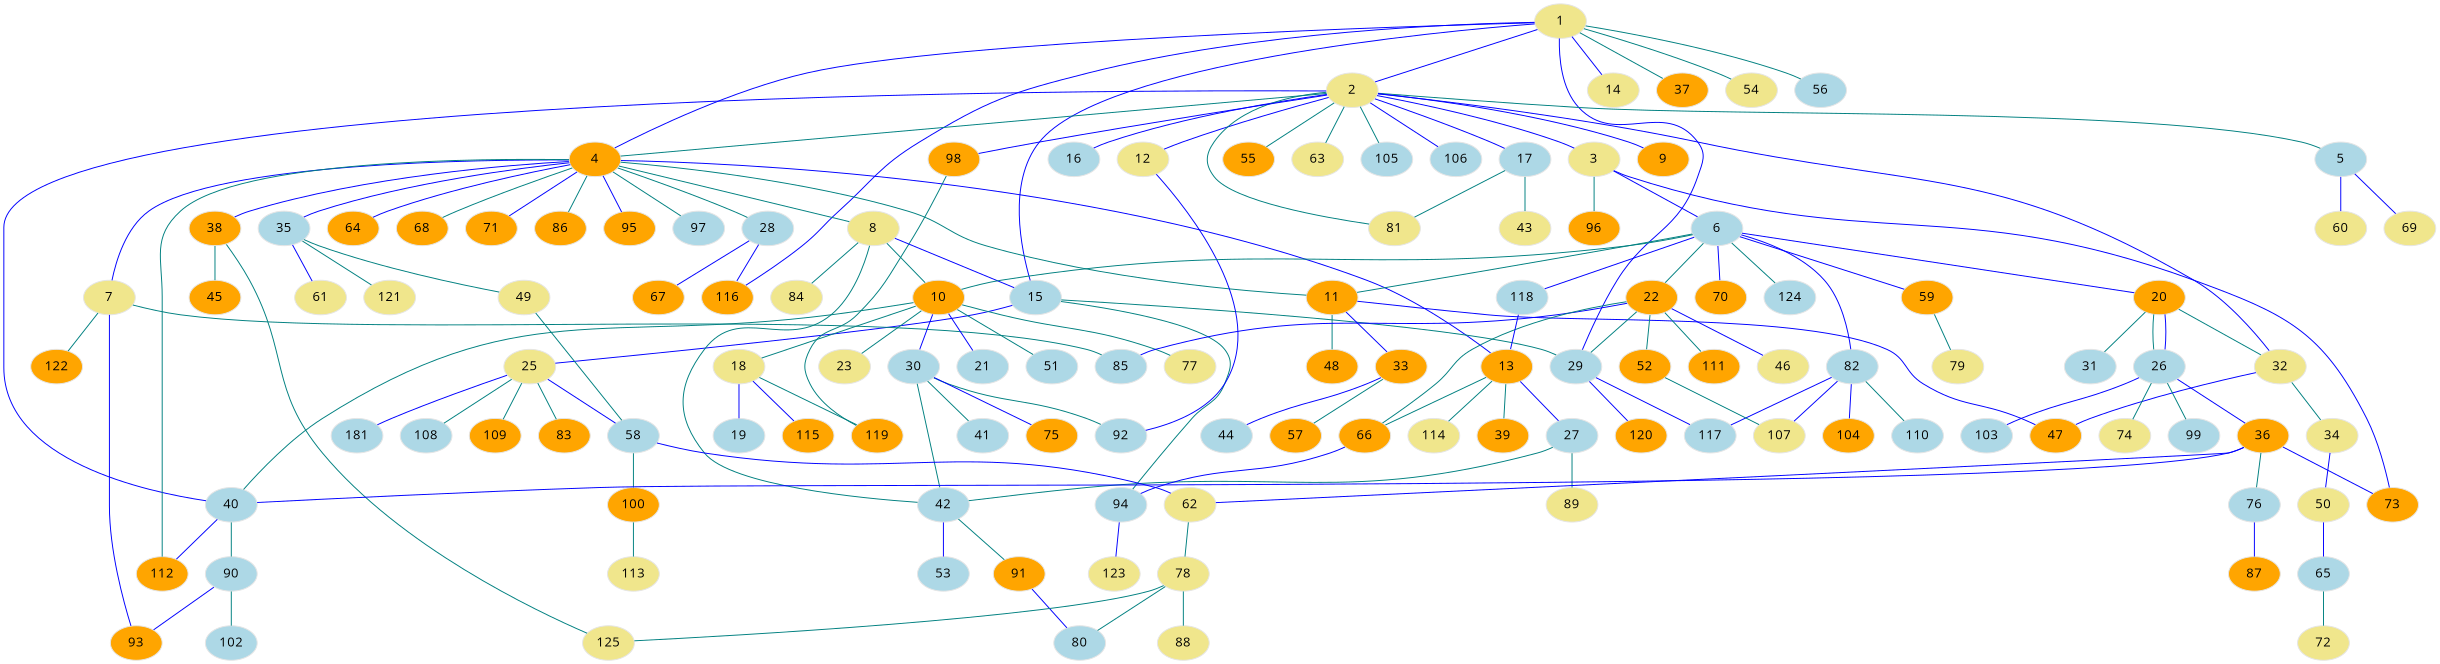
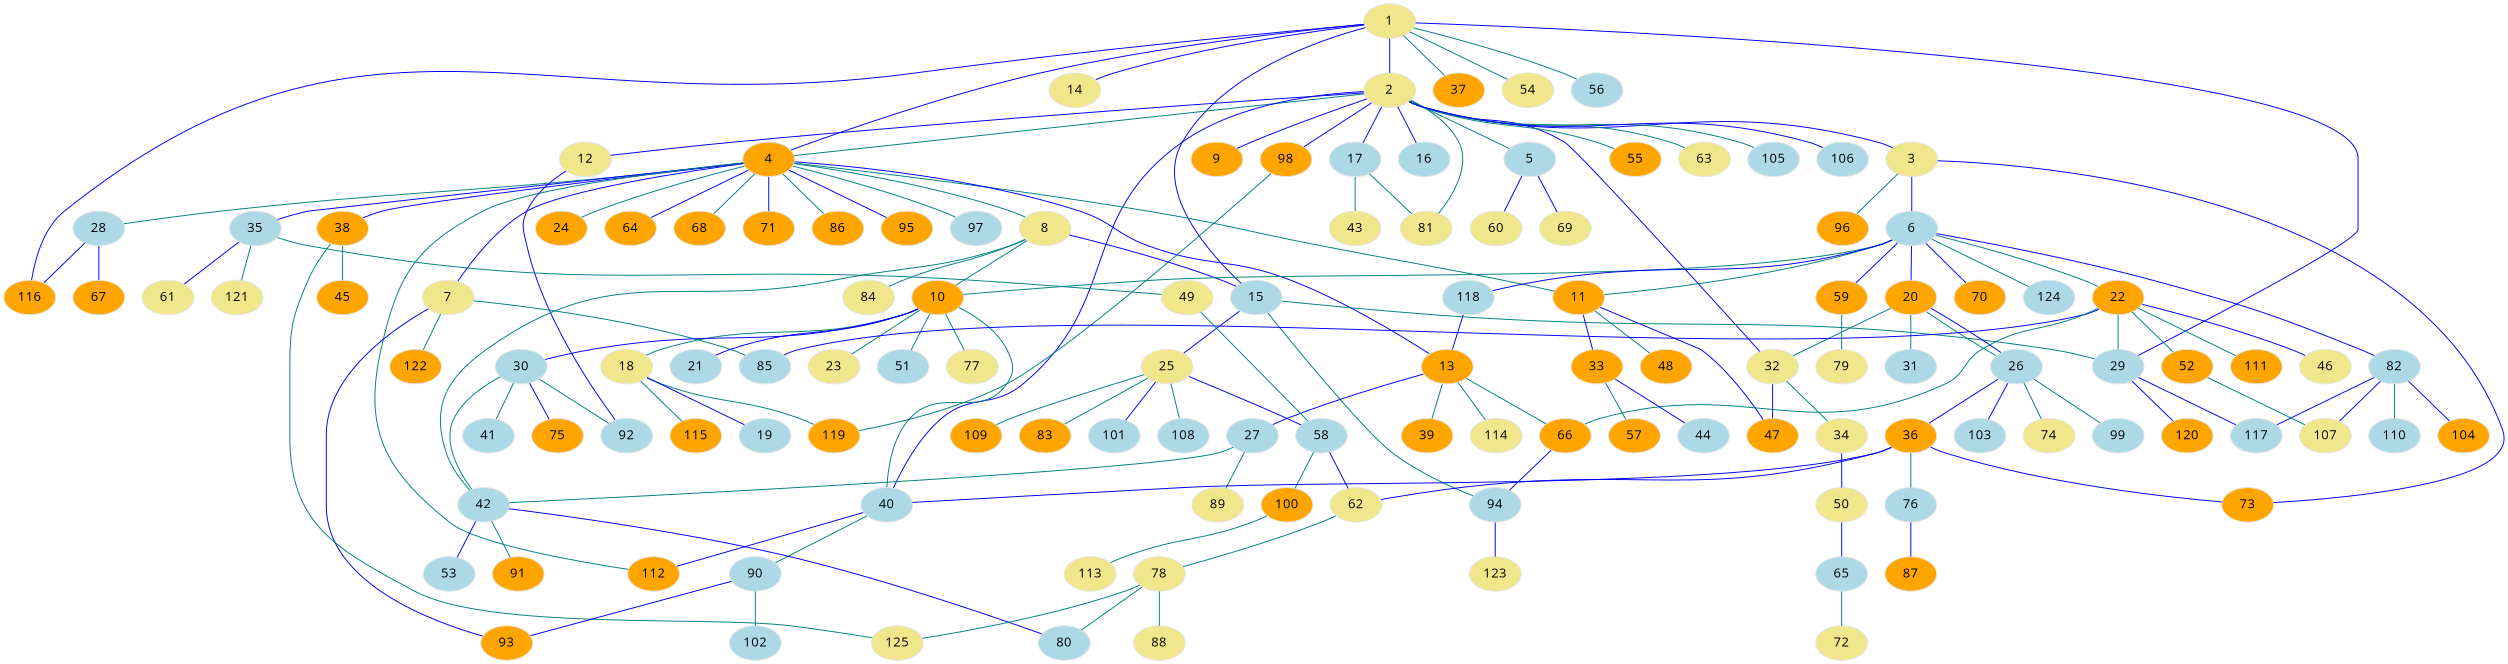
node "24": added
edge "18" -- "115": color blue -> teal
node "181": label "181" -> "101"
edge "91" -- "80": now "42" -- "80"
